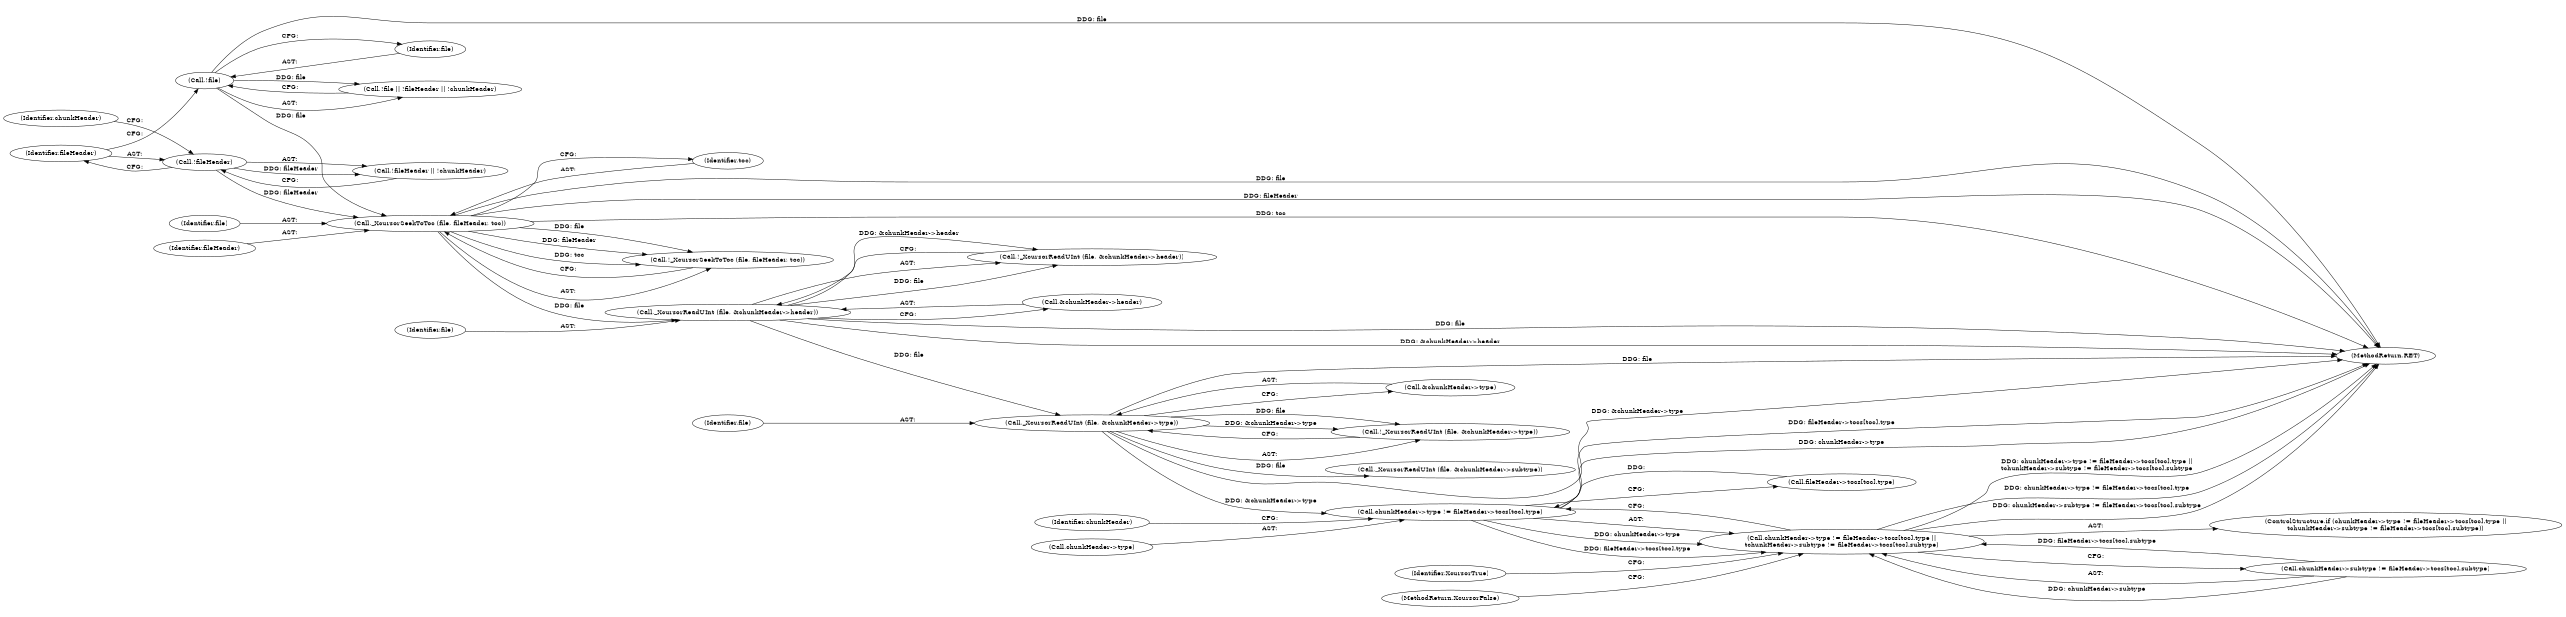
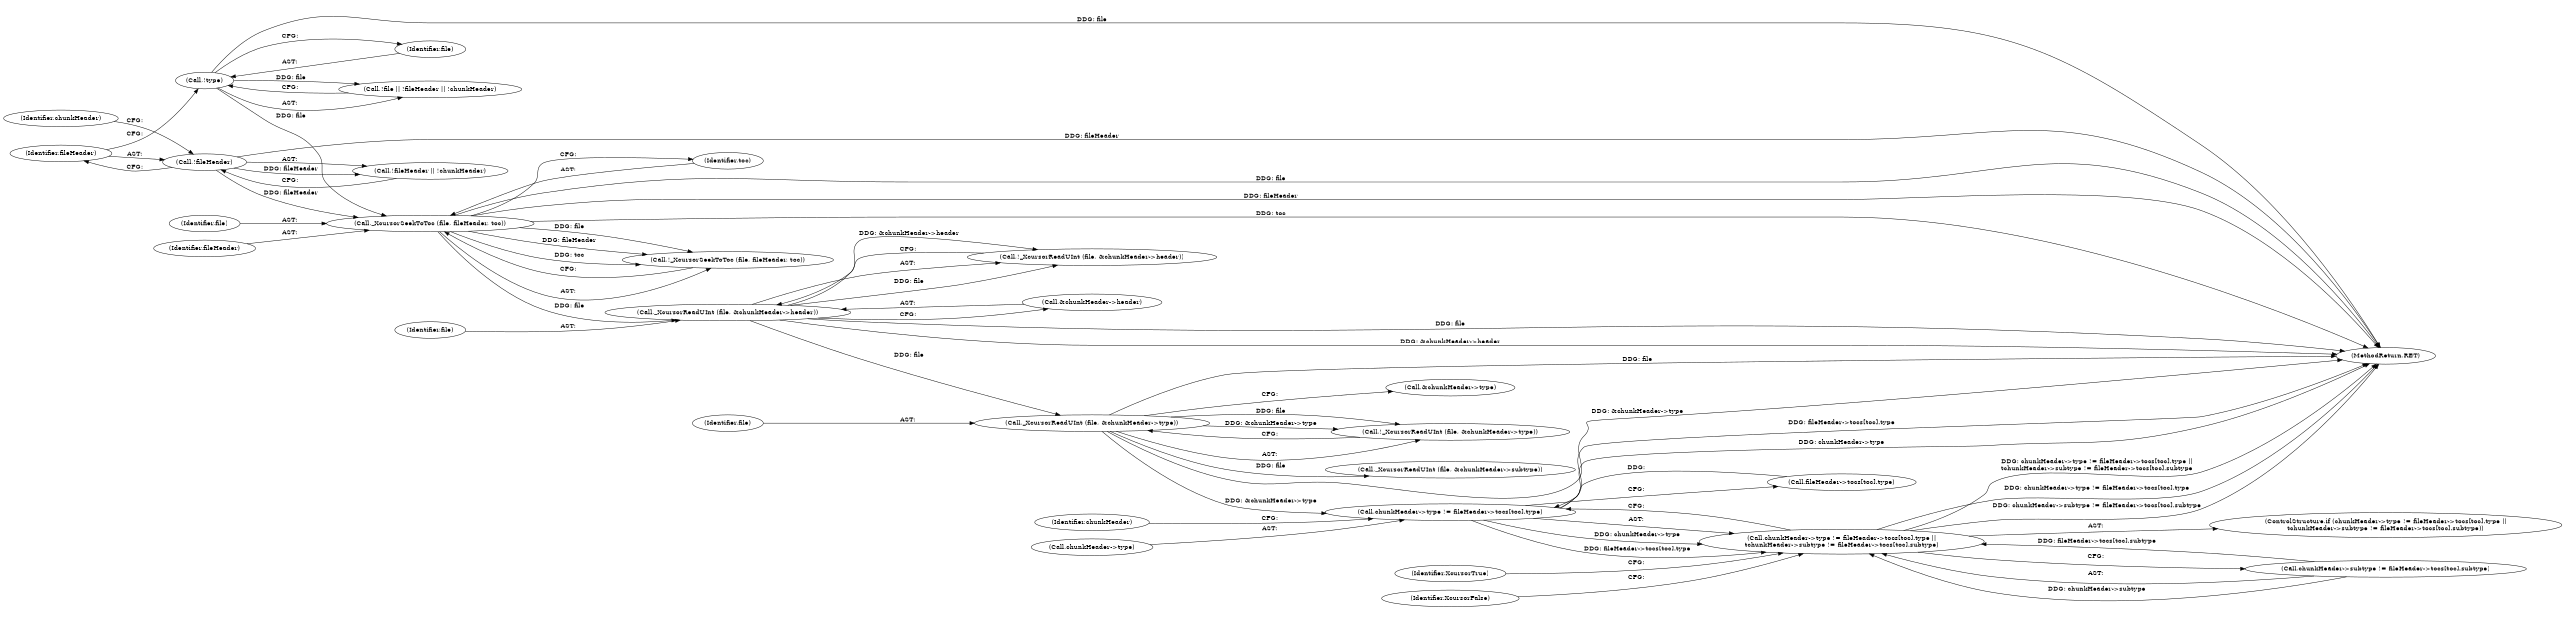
node "(Call,!file)": label "(Call,!file)" -> "(Call,!type)"
edge "(Call,!fileHeader)" -> "(MethodReturn,RET)": added, label "DDG: fileHeader"
edge "(Call,&chunkHeader->type)" -> "(Call,_XcursorReadUInt (file, &chunkHeader->type))": removed, label "AST:"
node "(MethodReturn,XcursorFalse)": label "(MethodReturn,XcursorFalse)" -> "(Identifier,XcursorFalse)"
